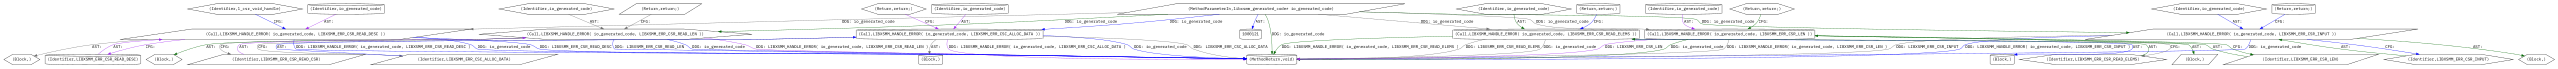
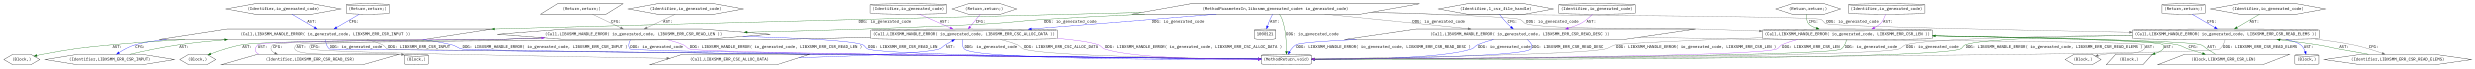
node "(Identifier,l_csr_void_handle)": label "(Identifier,l_csr_void_handle)" -> "(Identifier,l_csr_file_handle)"
node "(Identifier,LIBXSMM_ERR_CSR_READ_DESC)": removed
node "(Identifier,LIBXSMM_ERR_CSC_ALLOC_DATA)": label "(Identifier,LIBXSMM_ERR_CSC_ALLOC_DATA)" -> "(Call,LIBXSMM_ERR_CSC_ALLOC_DATA)"
node "(Identifier,LIBXSMM_ERR_CSR_LEN)": label "(Identifier,LIBXSMM_ERR_CSR_LEN)" -> "(Block,LIBXSMM_ERR_CSR_LEN)"
